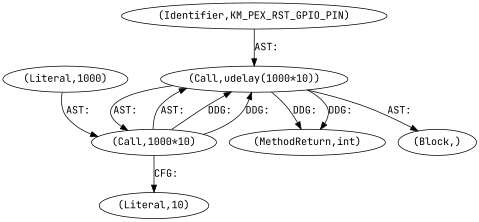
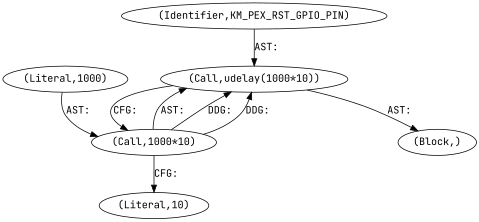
edge "(Call,udelay(1000*10))" -> "(Call,1000*10)": label "AST: " -> "CFG: "
node "(MethodReturn,int)": removed
